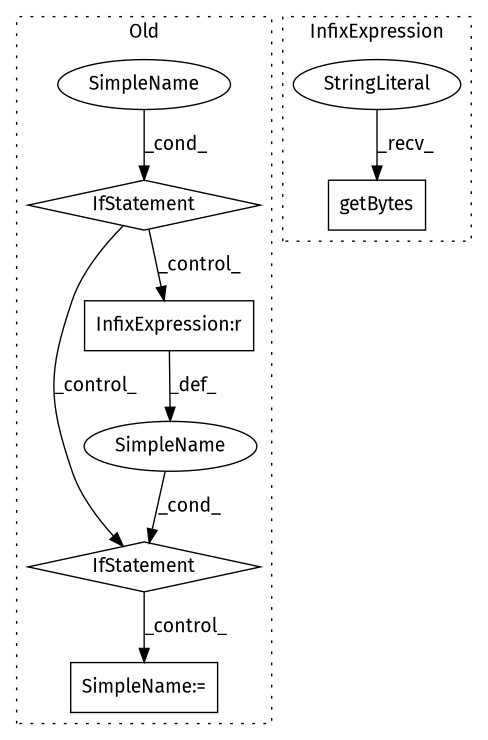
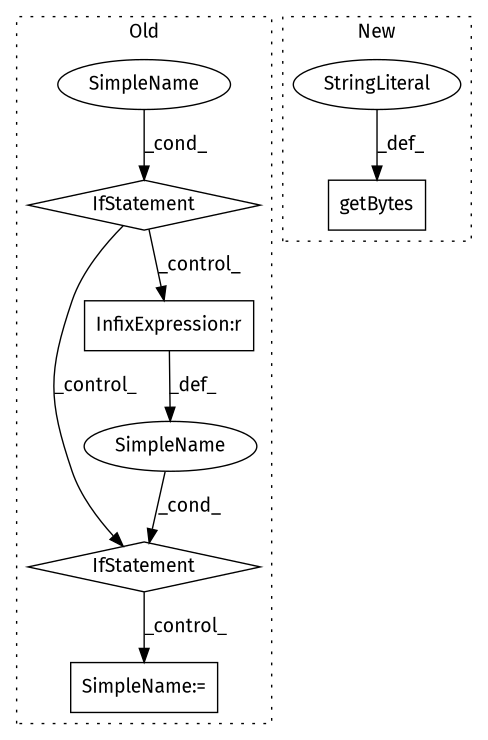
cluster "InfixExpression": label "InfixExpression" -> "New"
edge "StringLiteral" -> "getBytes": label "_recv_" -> "_def_"
